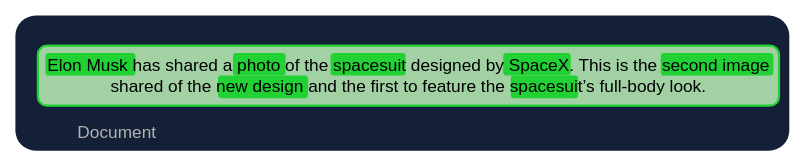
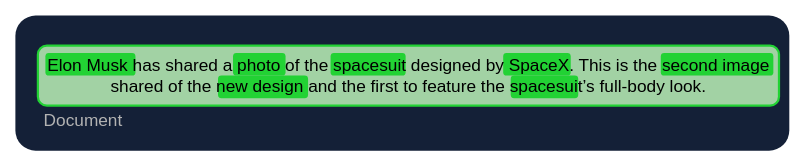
node "Document": moved (117, 132) -> (83, 120)
